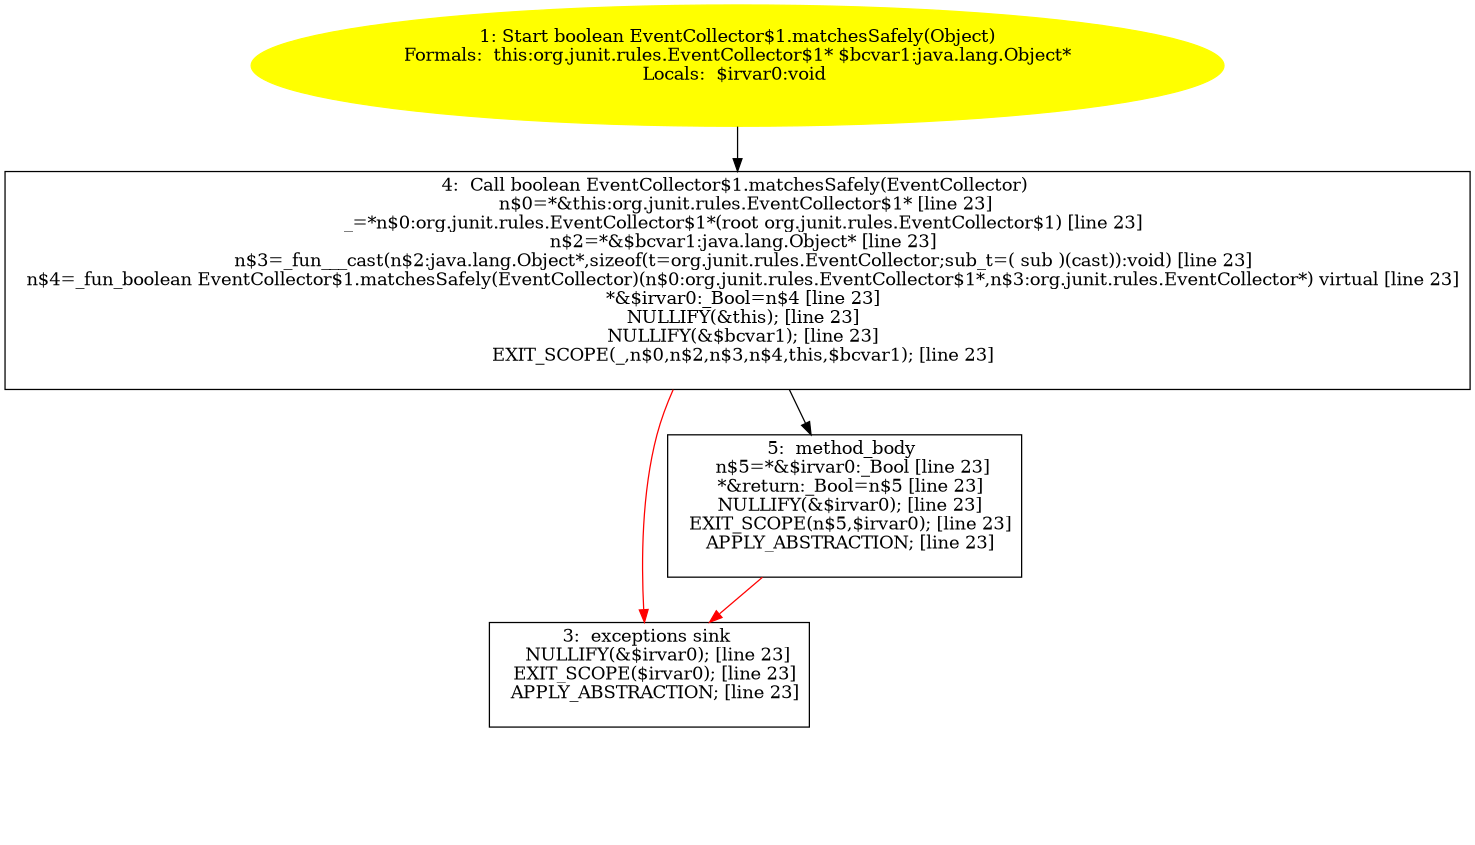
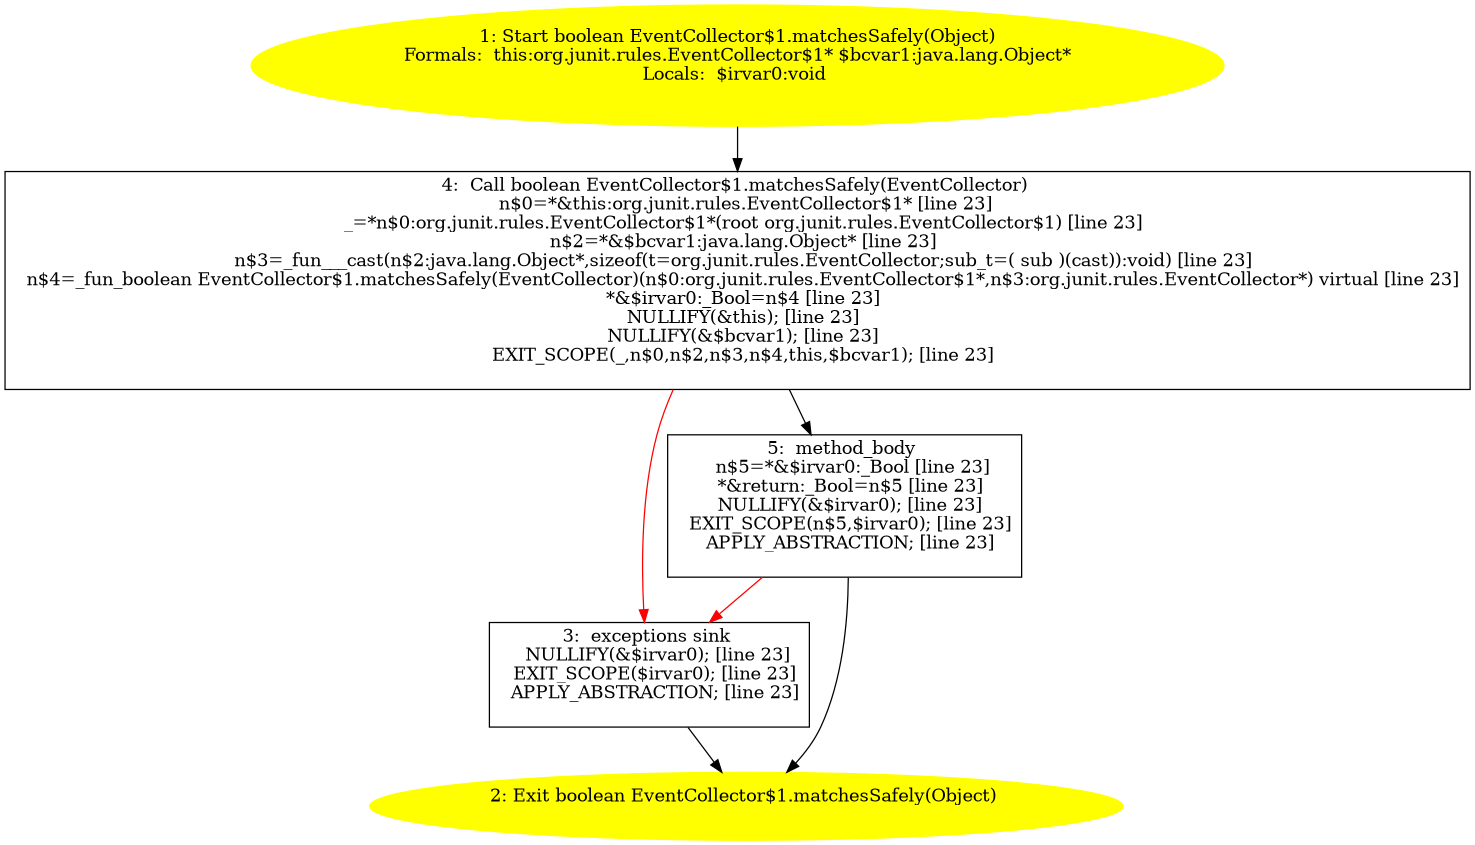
node "2: Exit boolean EventCollector$1.matchesSafely(Object)": added
